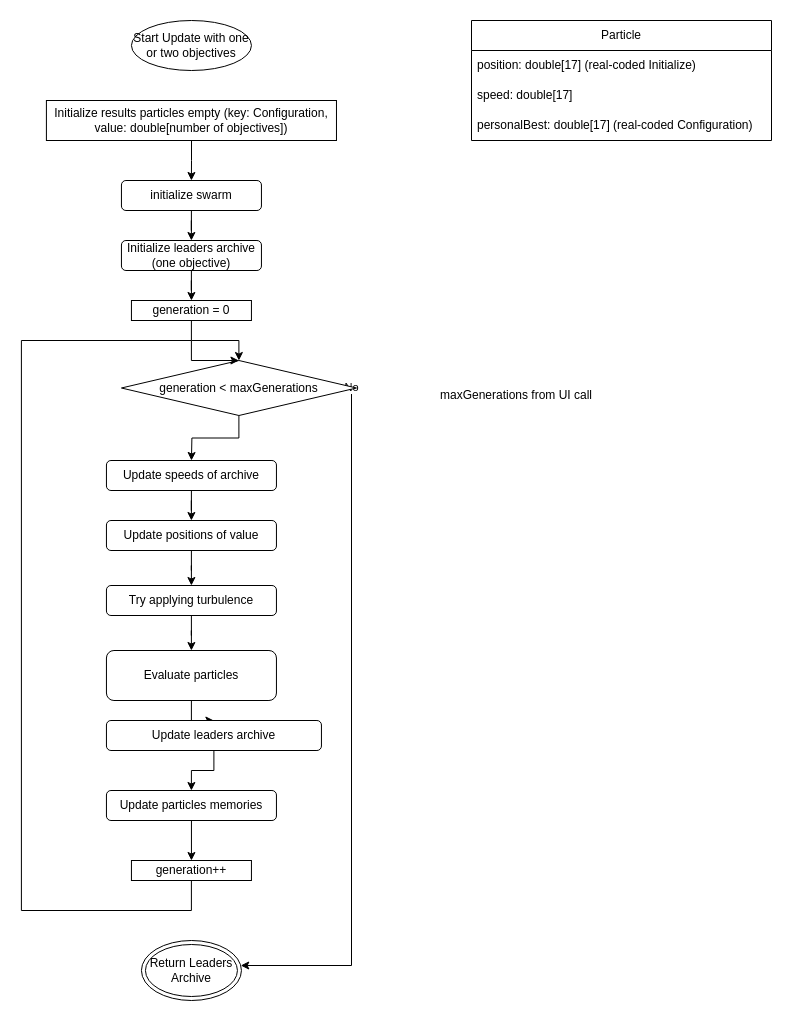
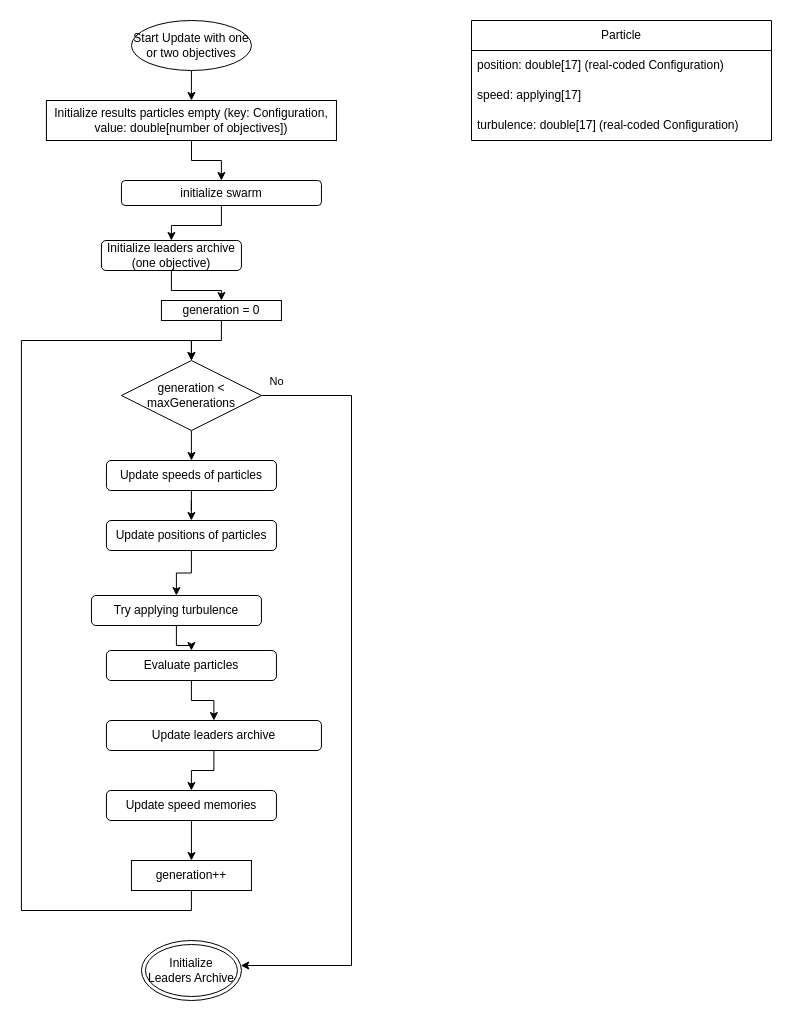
node "position: double[17] (real-coded Initialize)": label "position: double[17] (real-coded Initialize)" -> "position: double[17] (real-coded Configuration)"
edge "Start Update with one or two objectives" -> "Initialize results particles empty (key: Configuration, value: double[number of objectives])": added
node "speed: double[17]": label "speed: double[17]" -> "speed: applying[17]"
node "personalBest: double[17] (real-coded Configuration)": label "personalBest: double[17] (real-coded Configuration)" -> "turbulence: double[17] (real-coded Configuration)"
node "initialize swarm": size 140x30 -> 200x25
node "Initialize leaders archive (one objective)": moved (191, 256) -> (171, 256)
node "generation = 0": moved (191, 311) -> (221, 311)
node "generation < maxGenerations": size 235x55 -> 140x70
node "maxGenerations from UI call": removed
node "Update speeds of archive": label "Update speeds of archive" -> "Update speeds of particles"
node "Update positions of value": label "Update positions of value" -> "Update positions of particles"
node "Try applying turbulence": moved (191, 601) -> (176, 611)
node "Evaluate particles": size 170x50 -> 170x30
node "Update particles memories": label "Update particles memories" -> "Update speed memories"
node "generation++": size 120x20 -> 120x30
node "Return Leaders Archive": label "Return Leaders Archive" -> "Initialize Leaders Archive"
